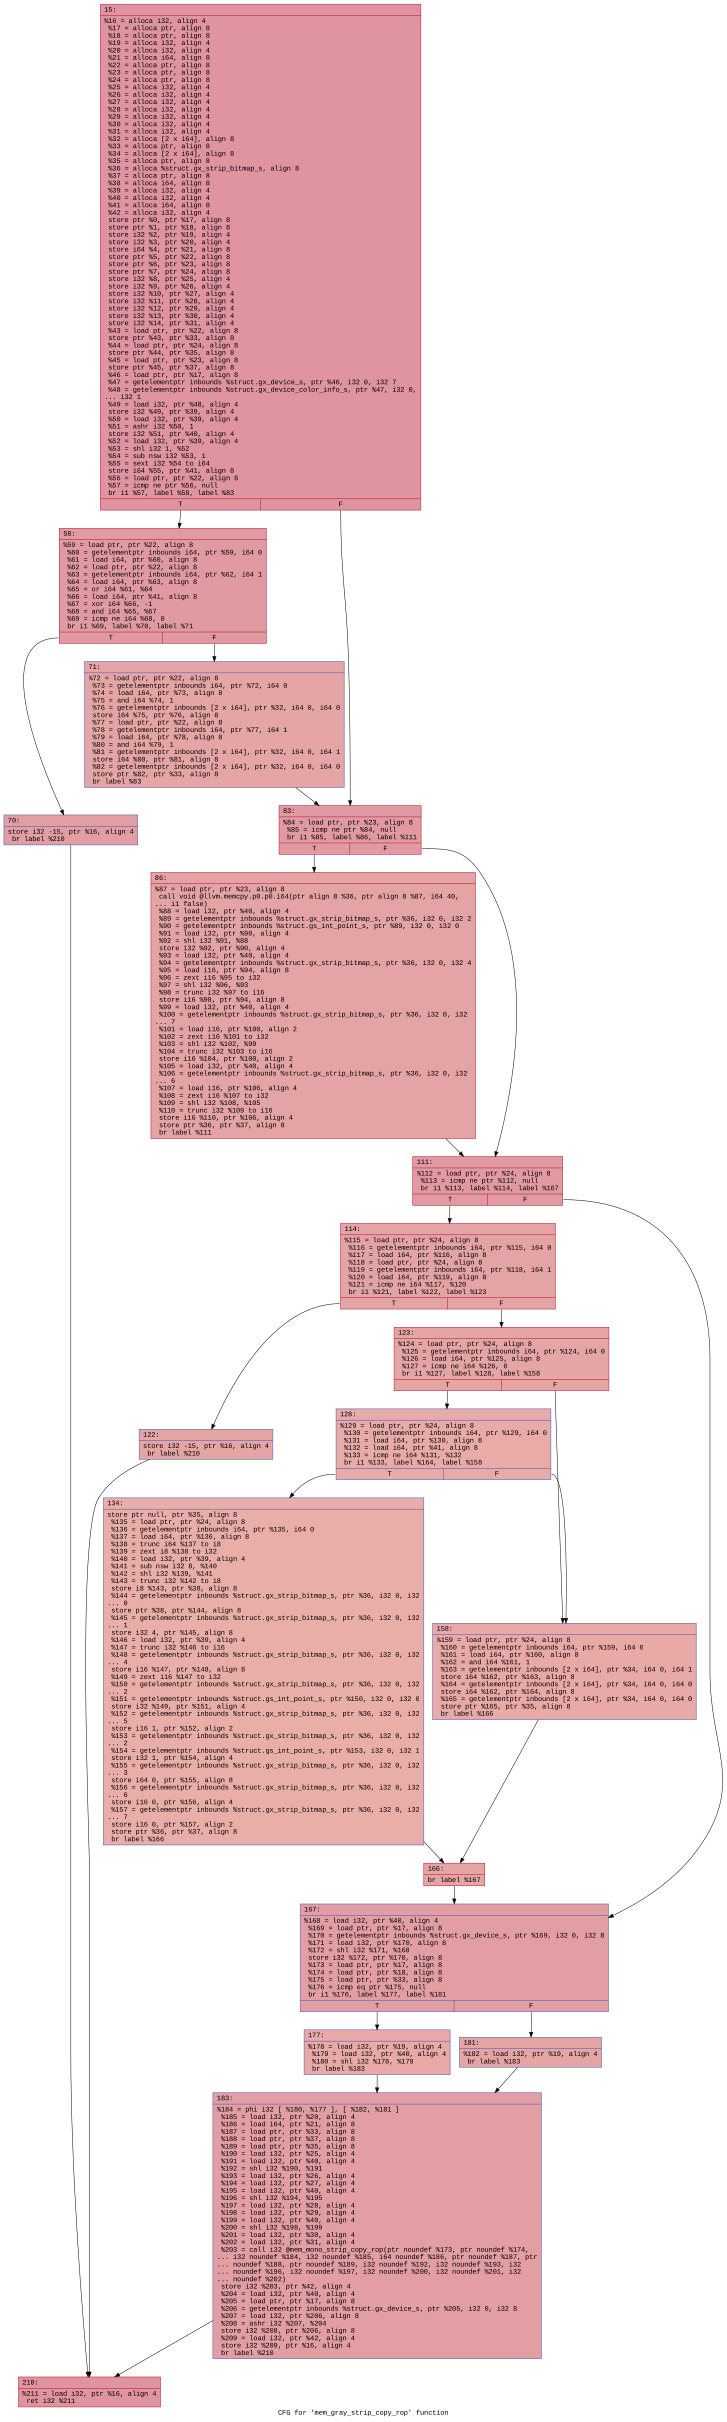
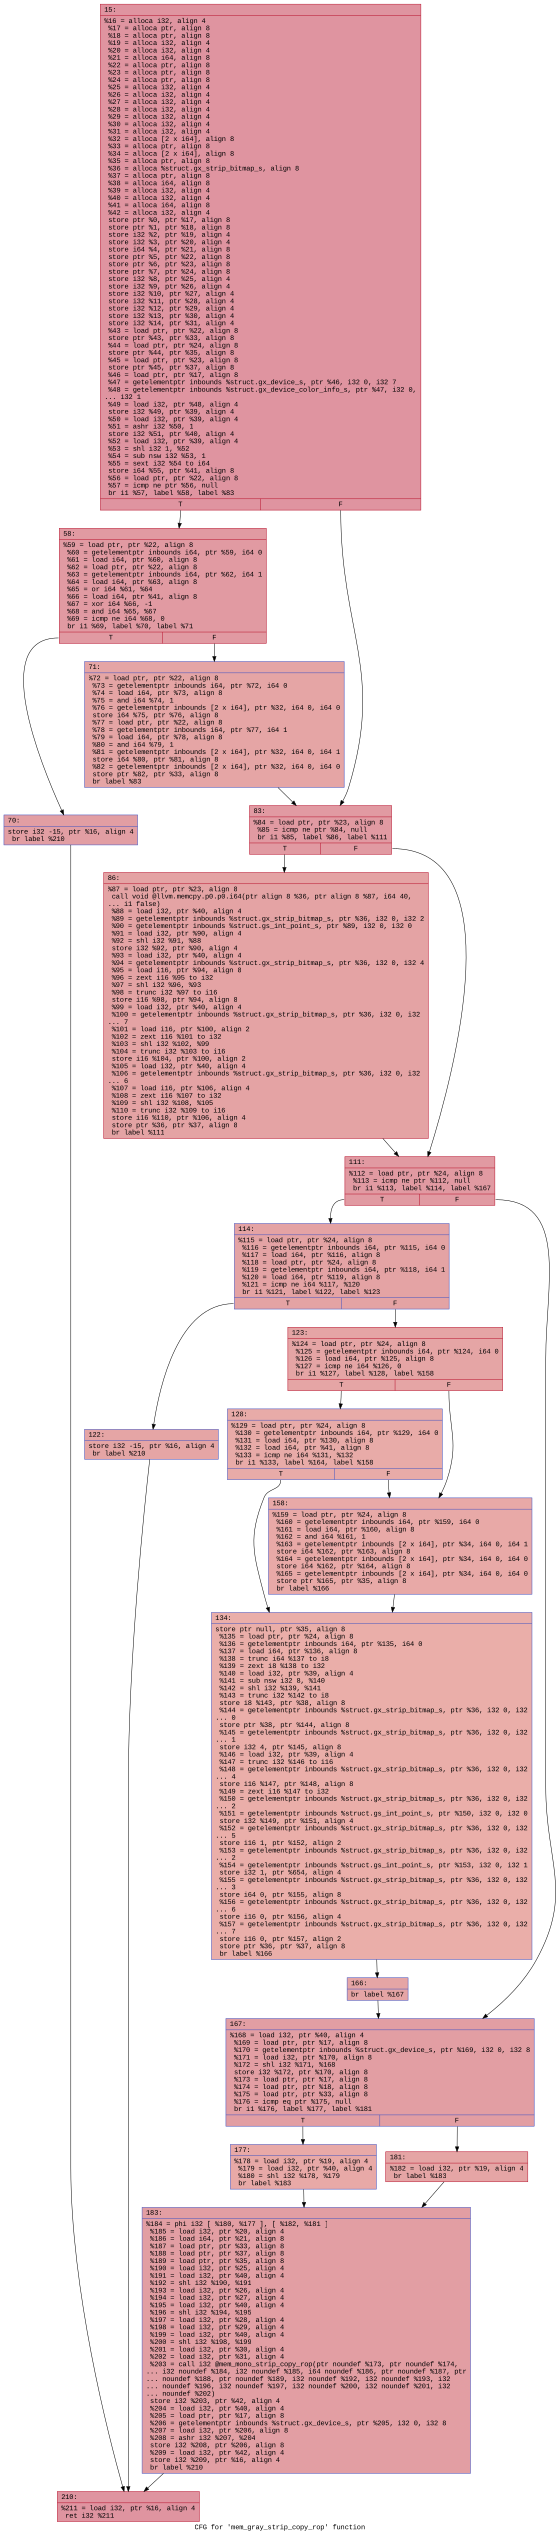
node "114:": color #b70d28ff -> #3d50c3ff
node "134:": text "store i32 1, ptr %154, align 4" -> "store i32 1, ptr %654, align 4"
edge "158:" -> "166:": now "158:" -> "134:"
node "166:": color #b70d28ff -> #3d50c3ff
node "181:": color #3d50c3ff -> #b70d28ff
